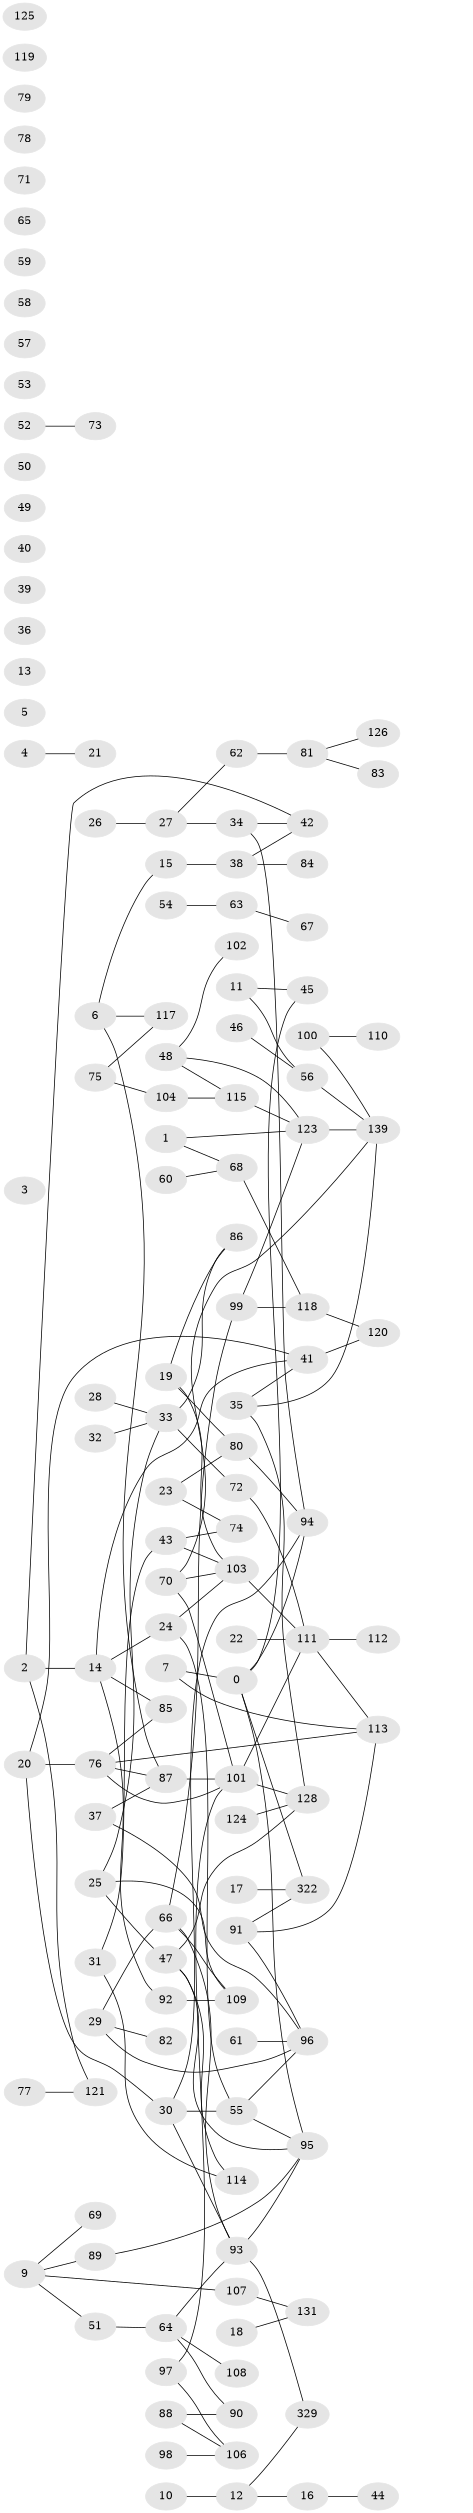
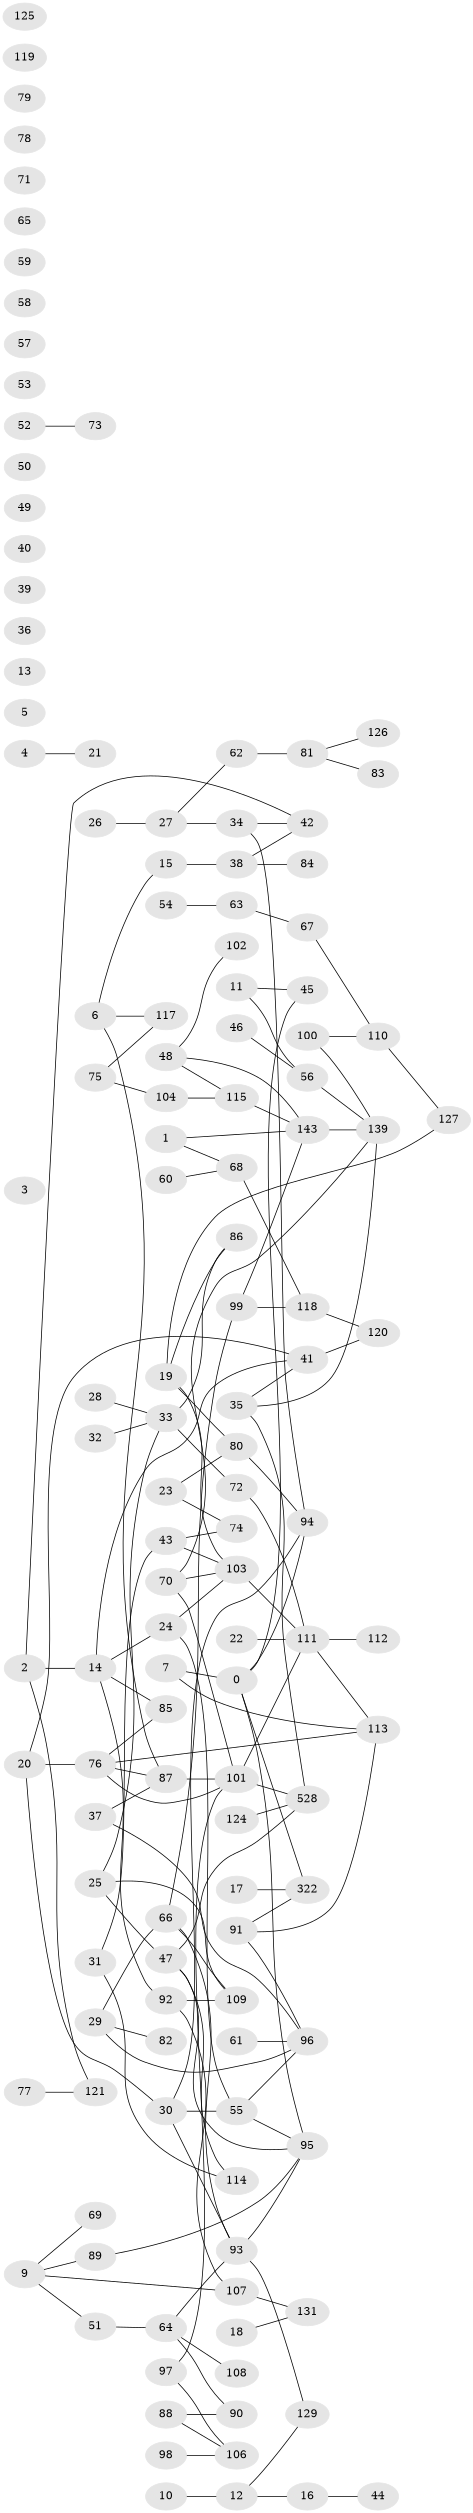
edge "67" -- "110": added
node "127": added
node "123": label "123" -> "143"
node "128": label "128" -> "528"
edge "92" -- "107": added
node "329": label "329" -> "129"
